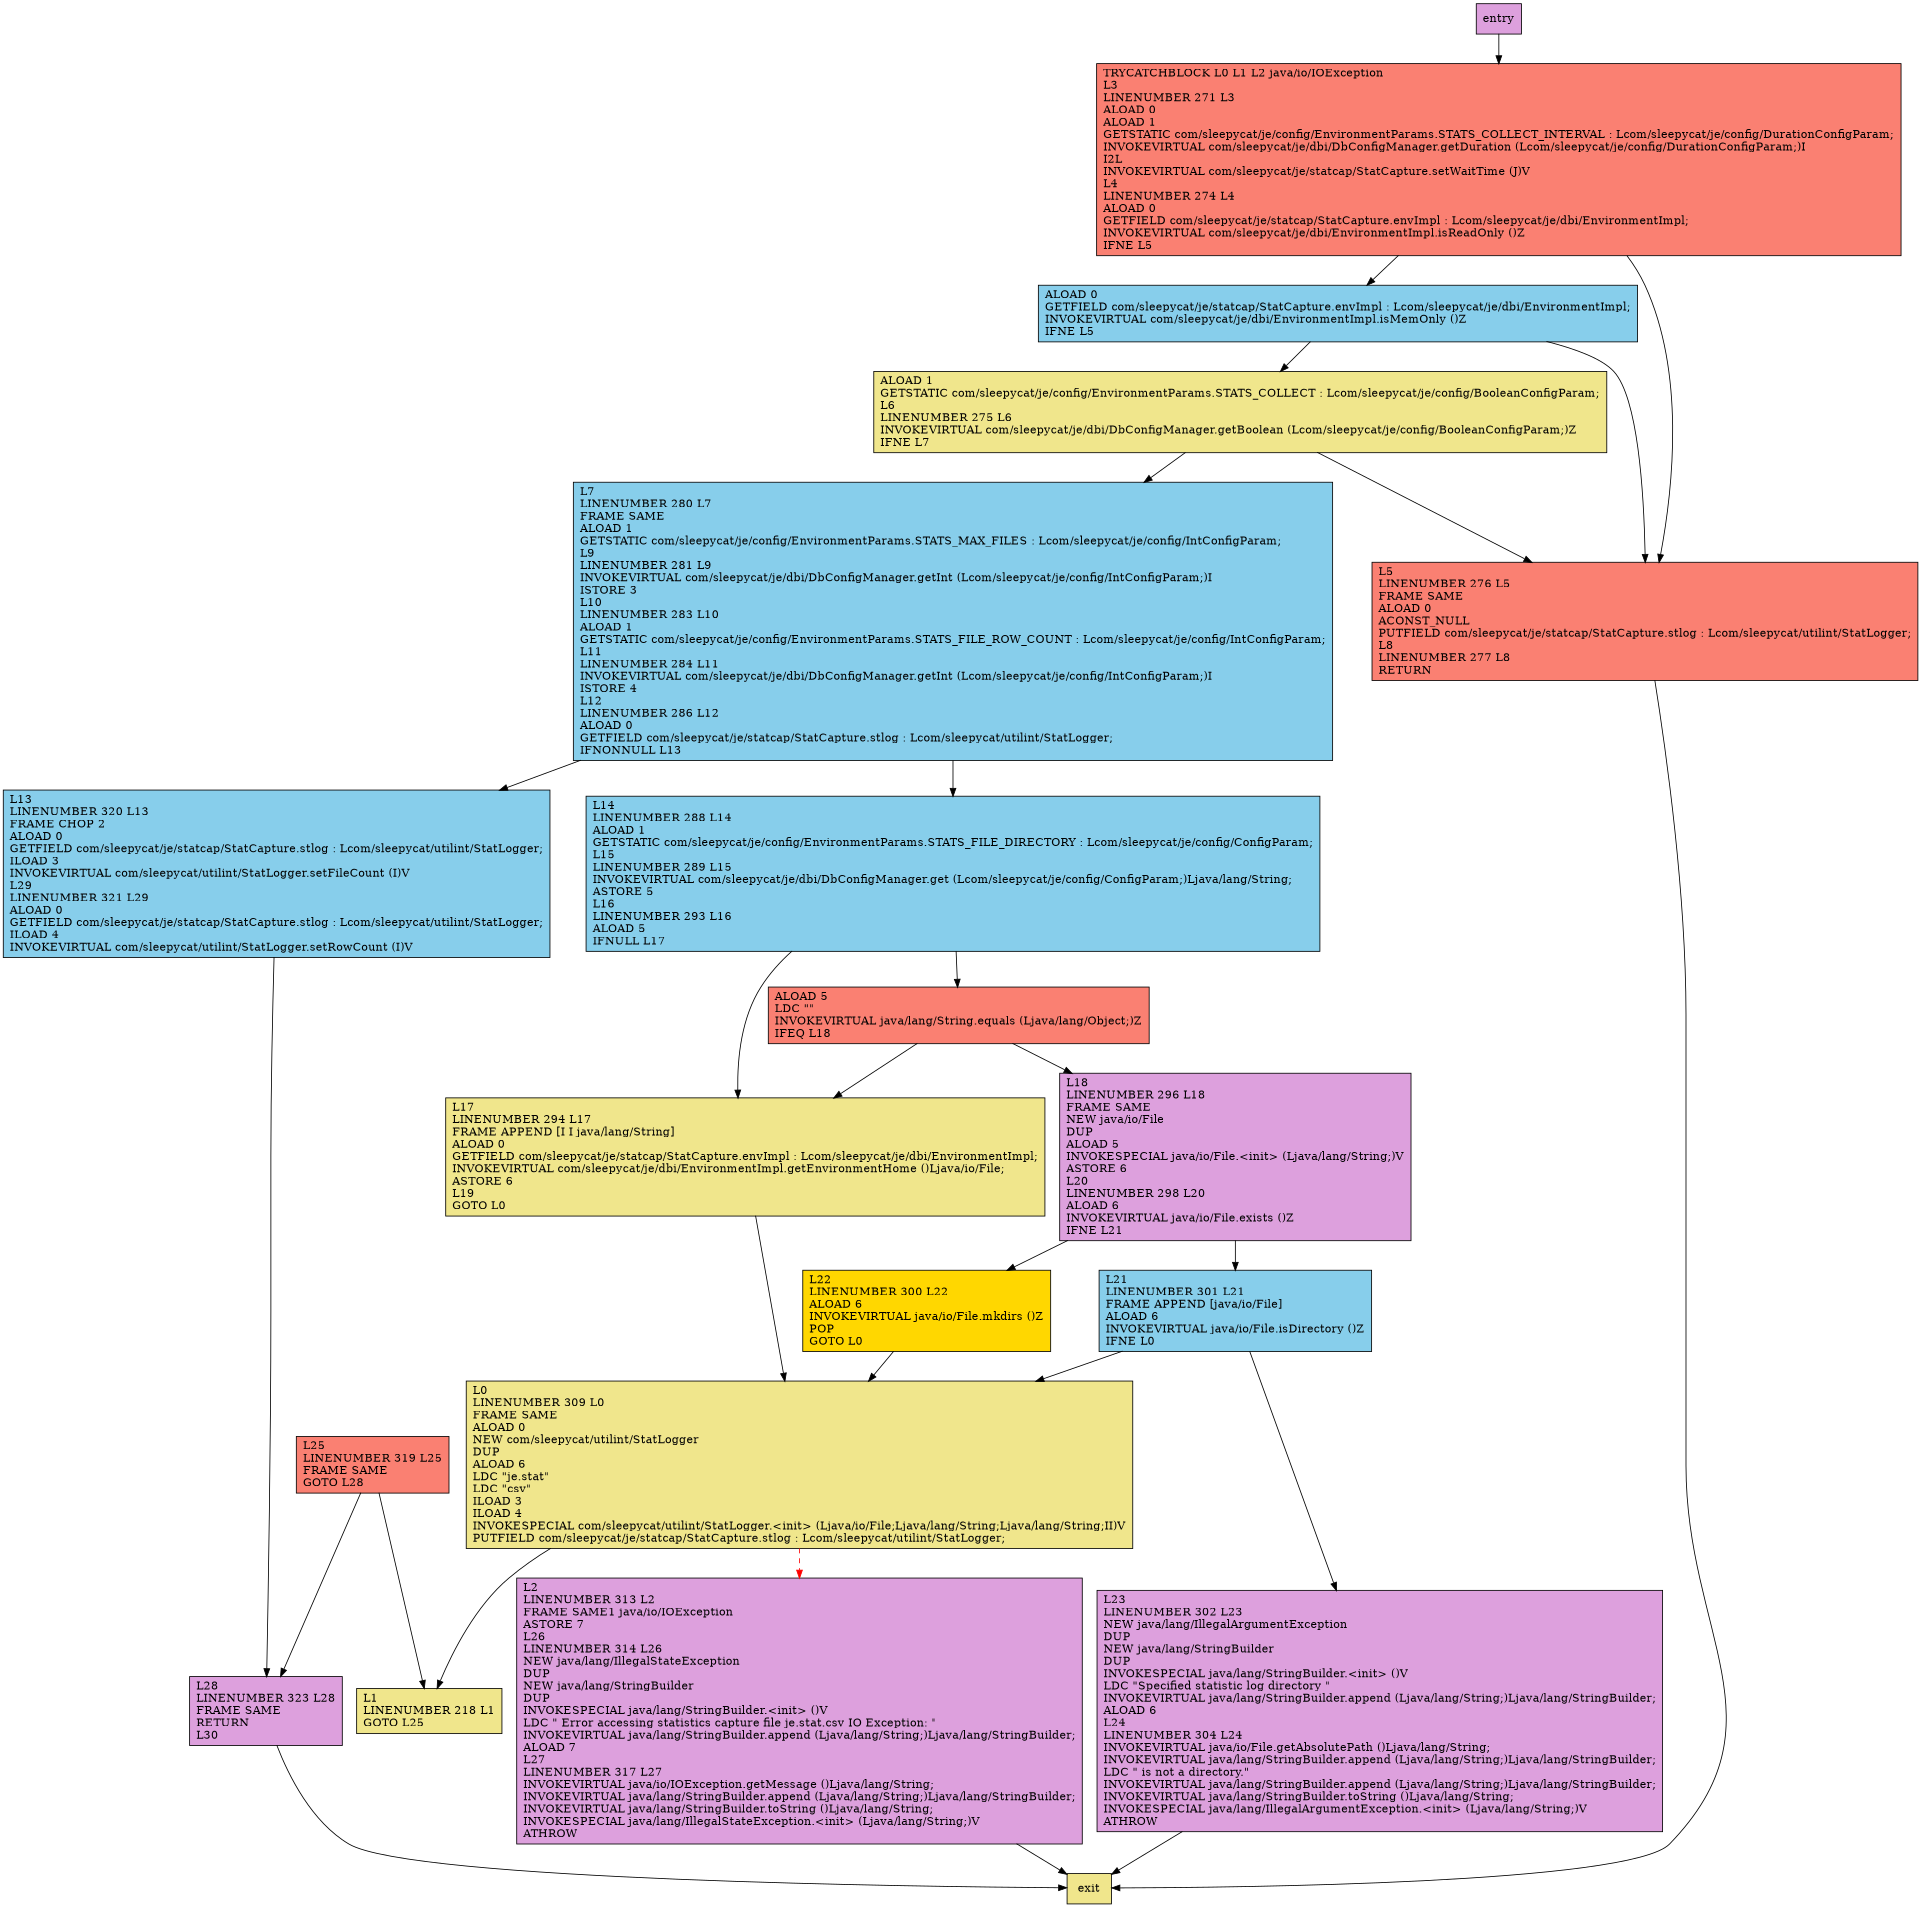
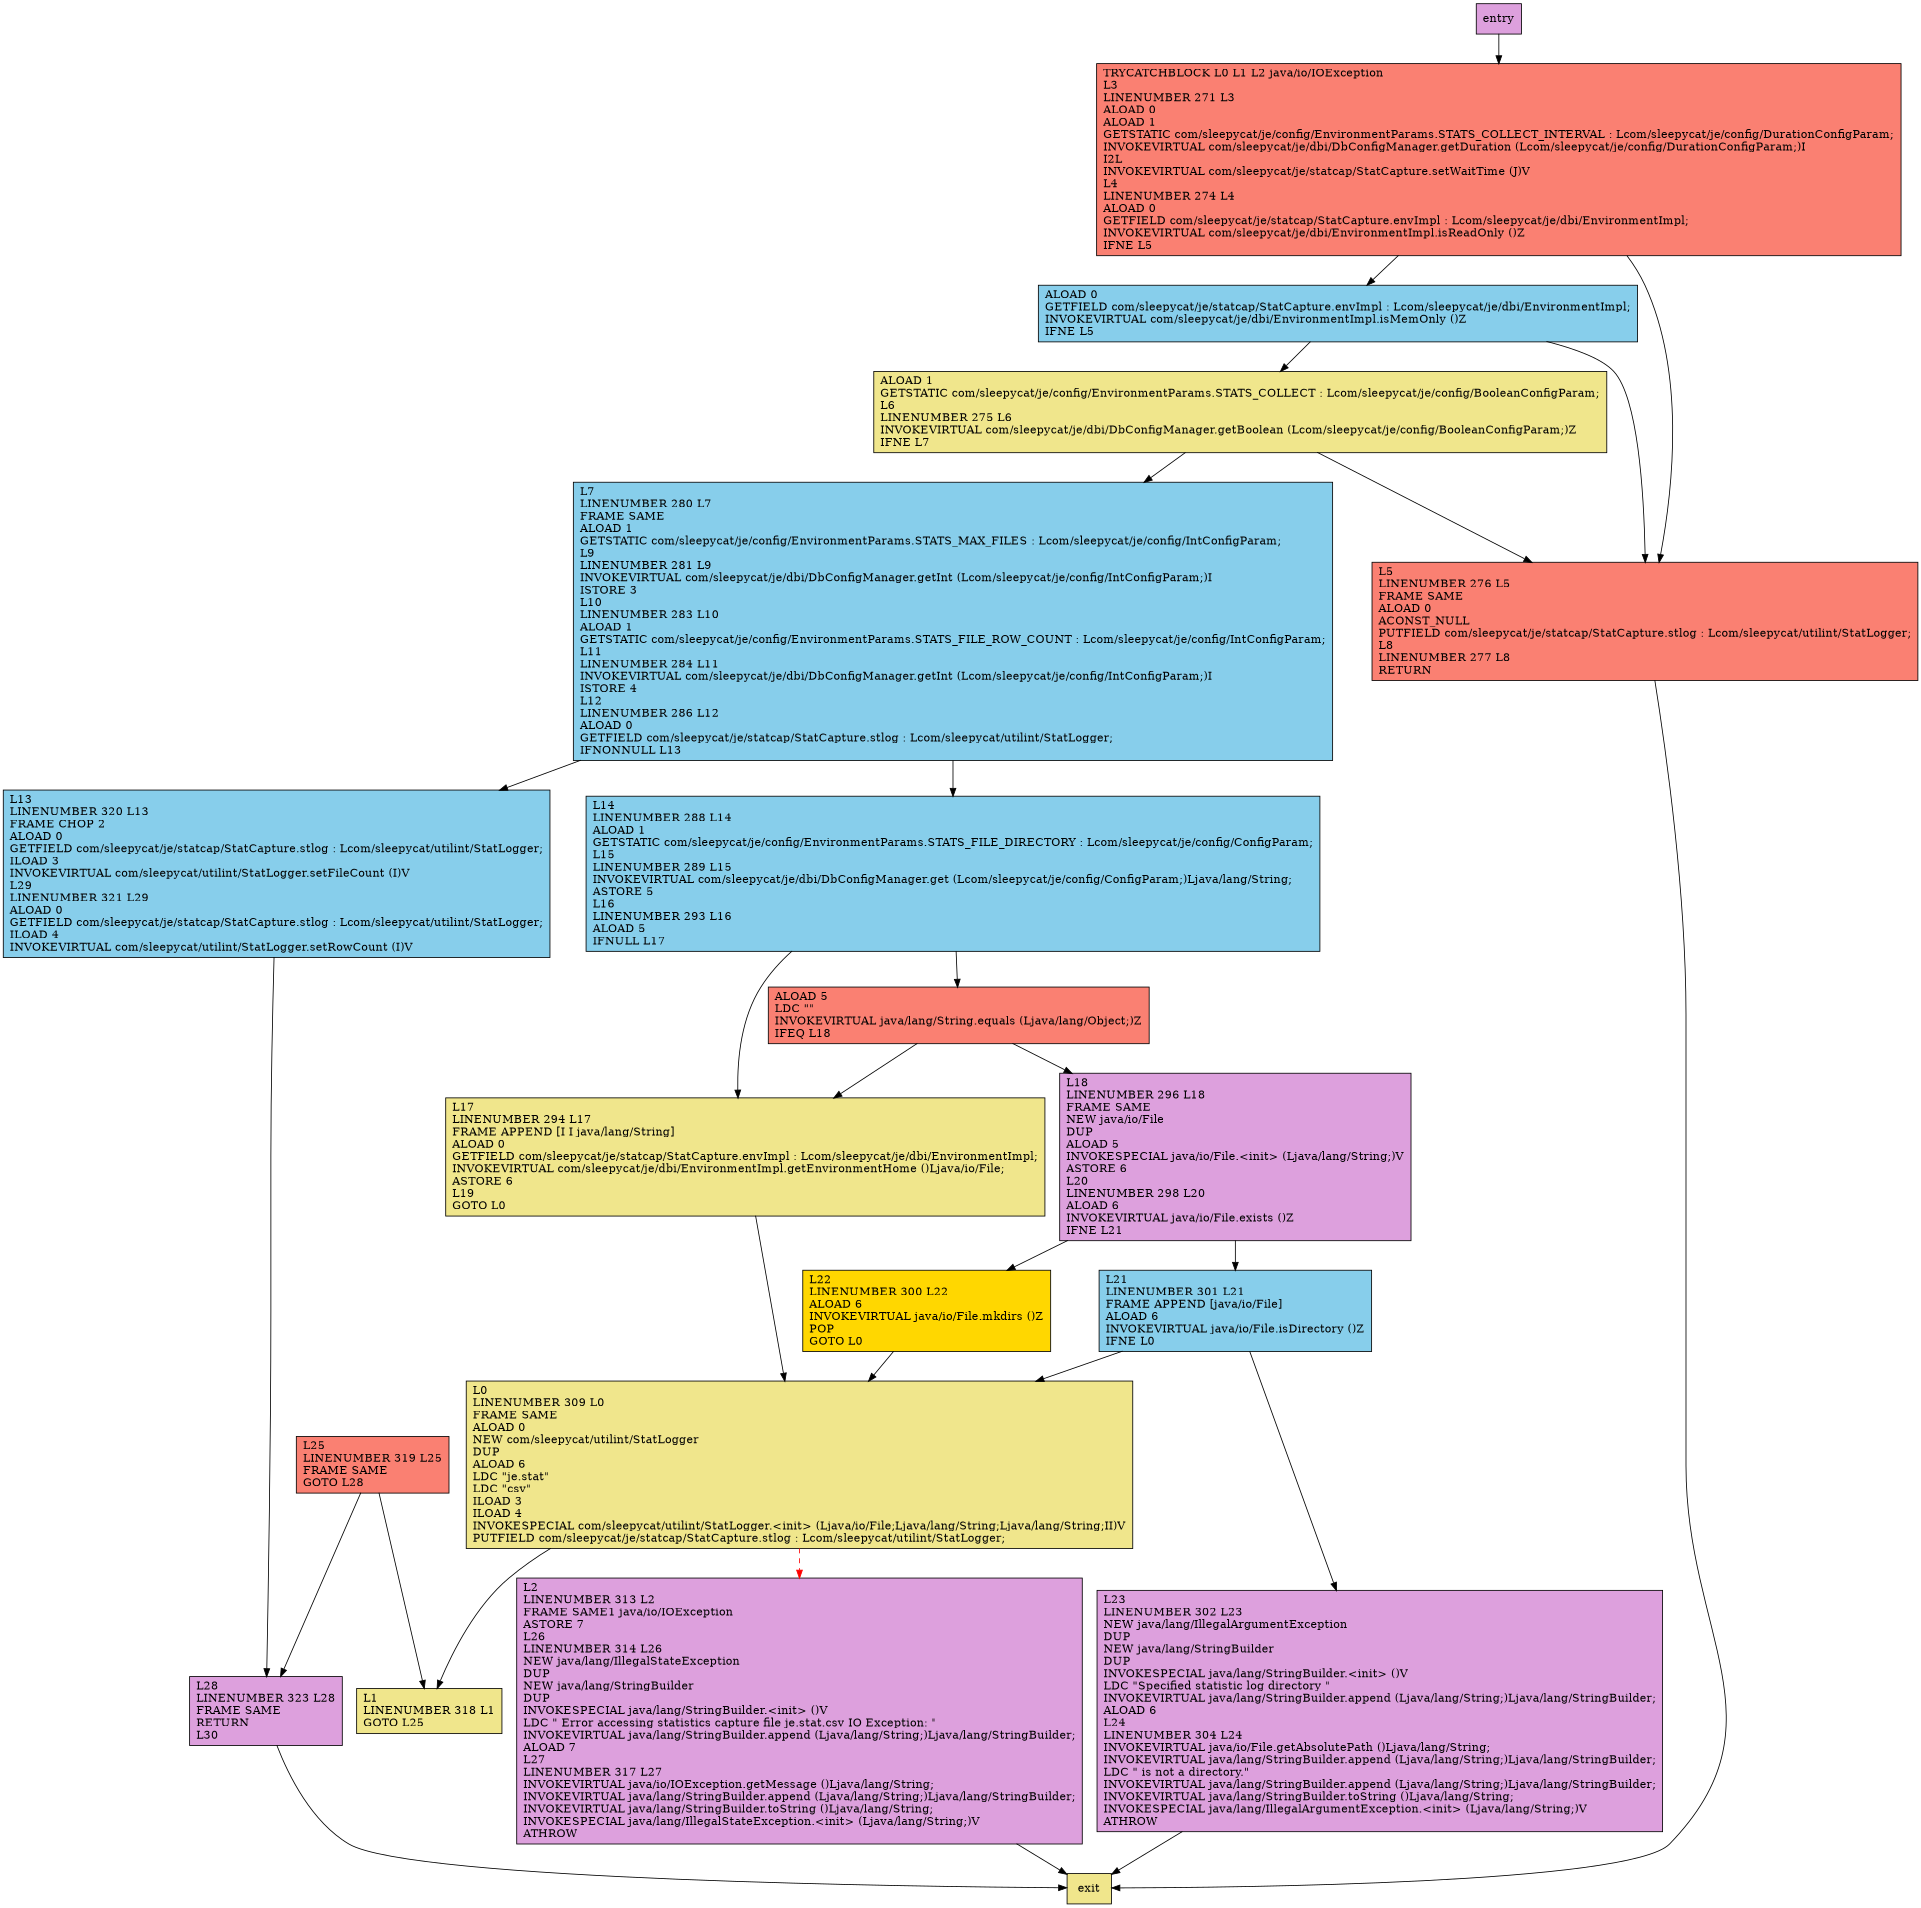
node "L1 LINENUMBER 218 L1 GOTO L25": label "L1 LINENUMBER 218 L1 GOTO L25" -> "L1 LINENUMBER 318 L1 GOTO L25"
